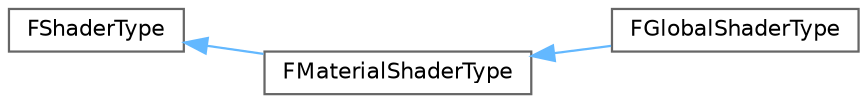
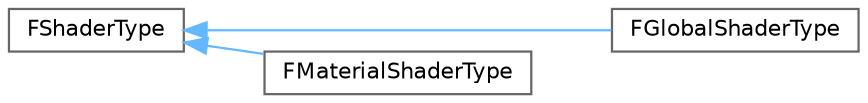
edge "FGlobalShaderType" -> "FMaterialShaderType": now "FGlobalShaderType" -> "FShaderType"
